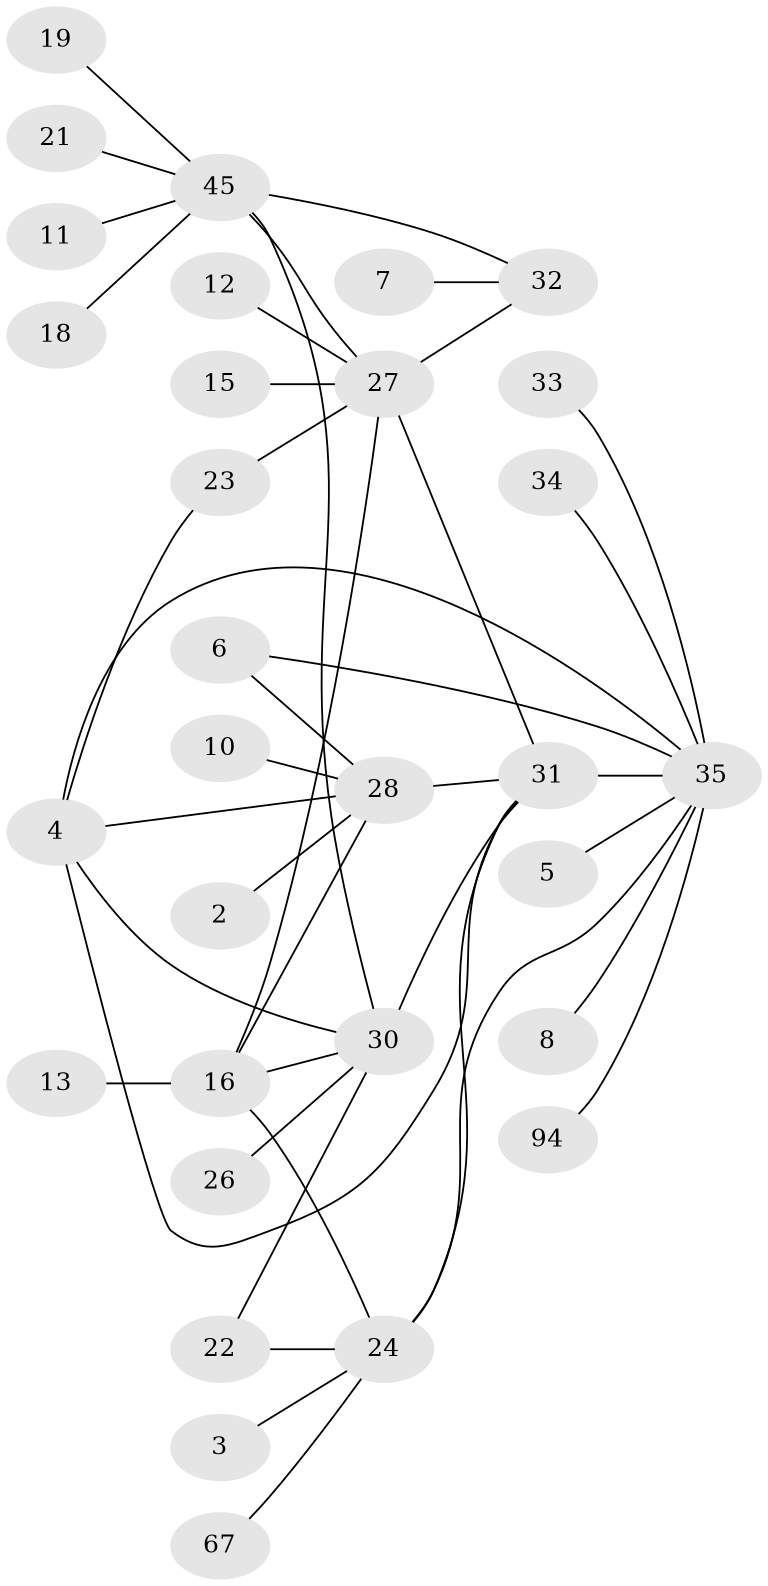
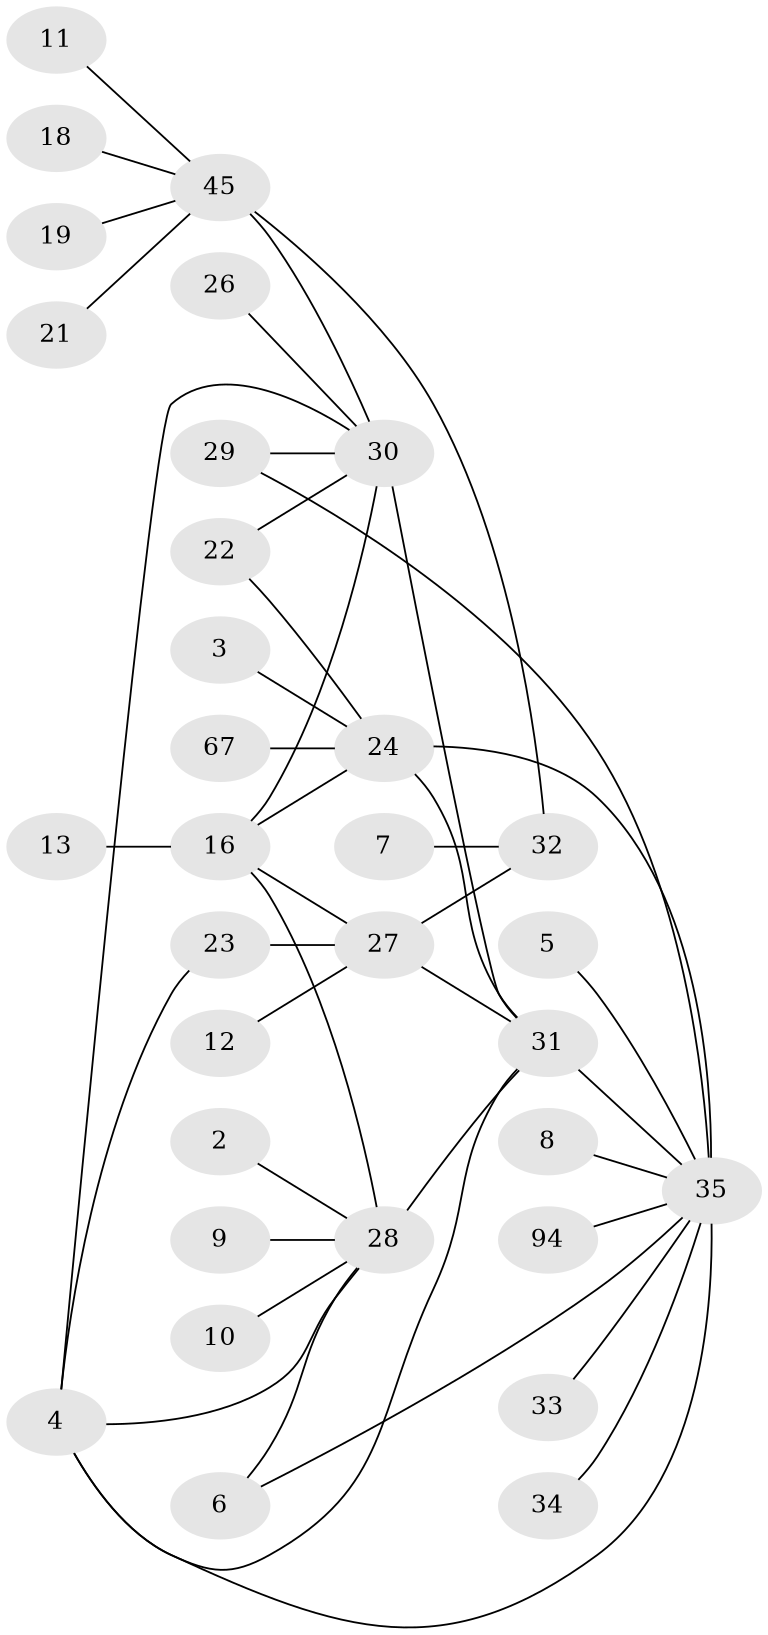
edge "45" -- "27": removed
node "15": removed
node "29": added
node "9": added
